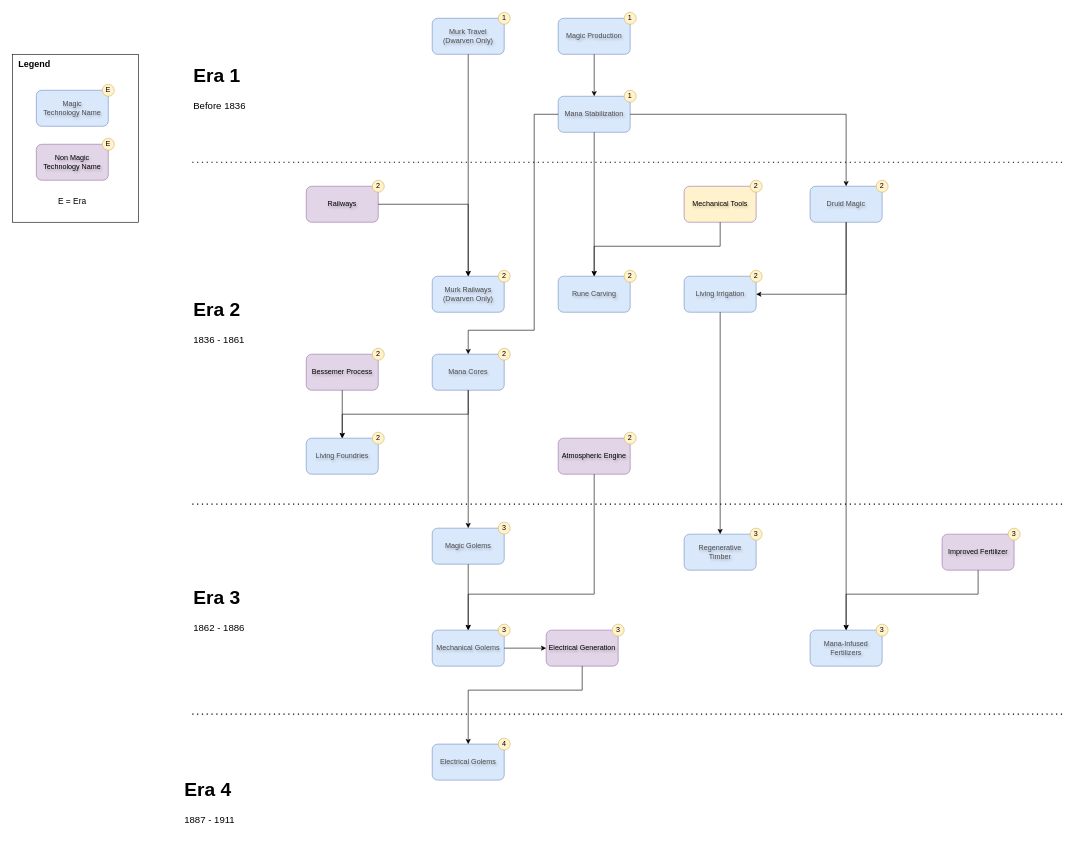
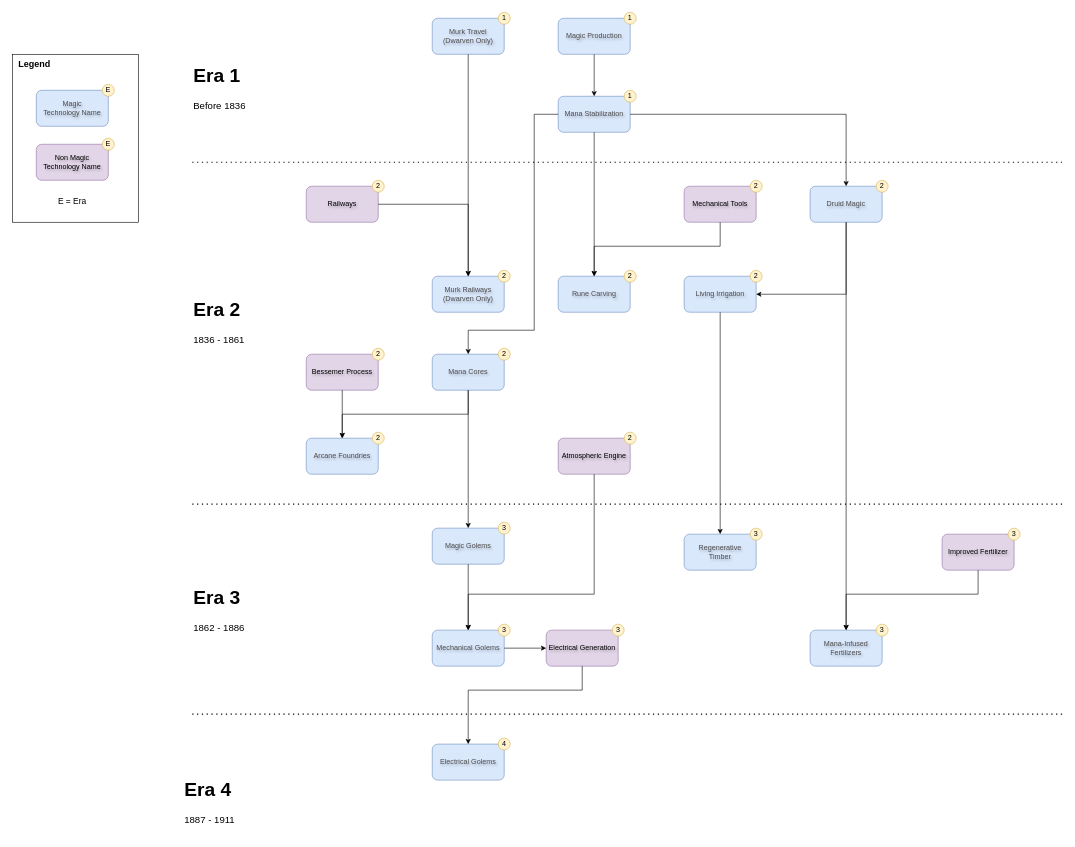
node "Mechanical Tools": fillcolor #fff2cc -> #e1d5e7
node "Living Foundries": label "Living Foundries" -> "Arcane Foundries"
